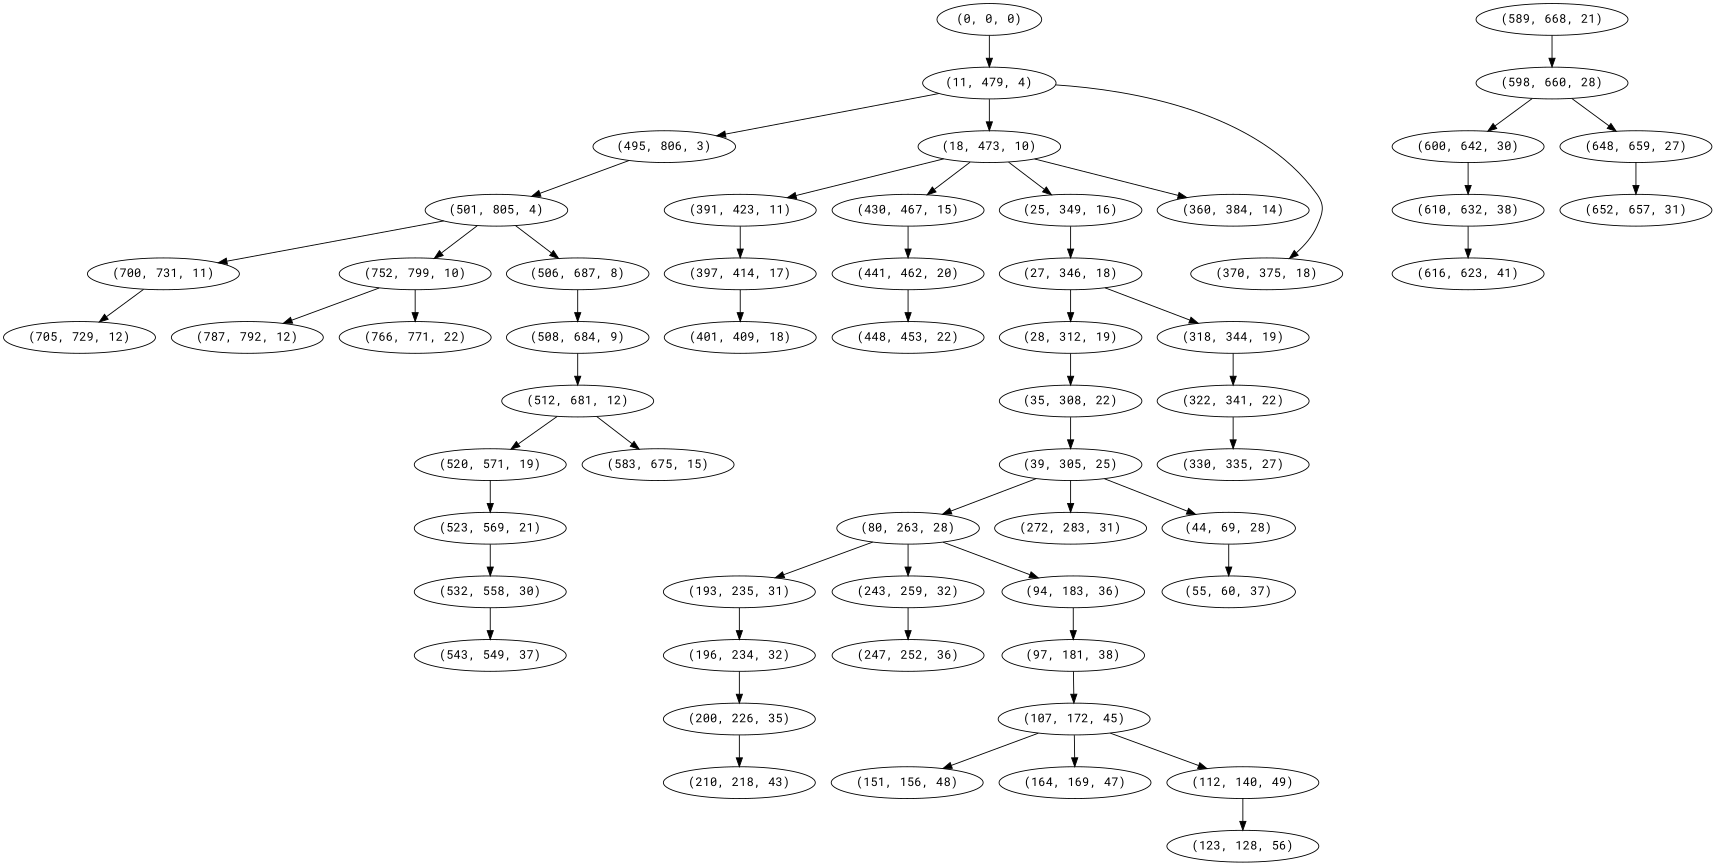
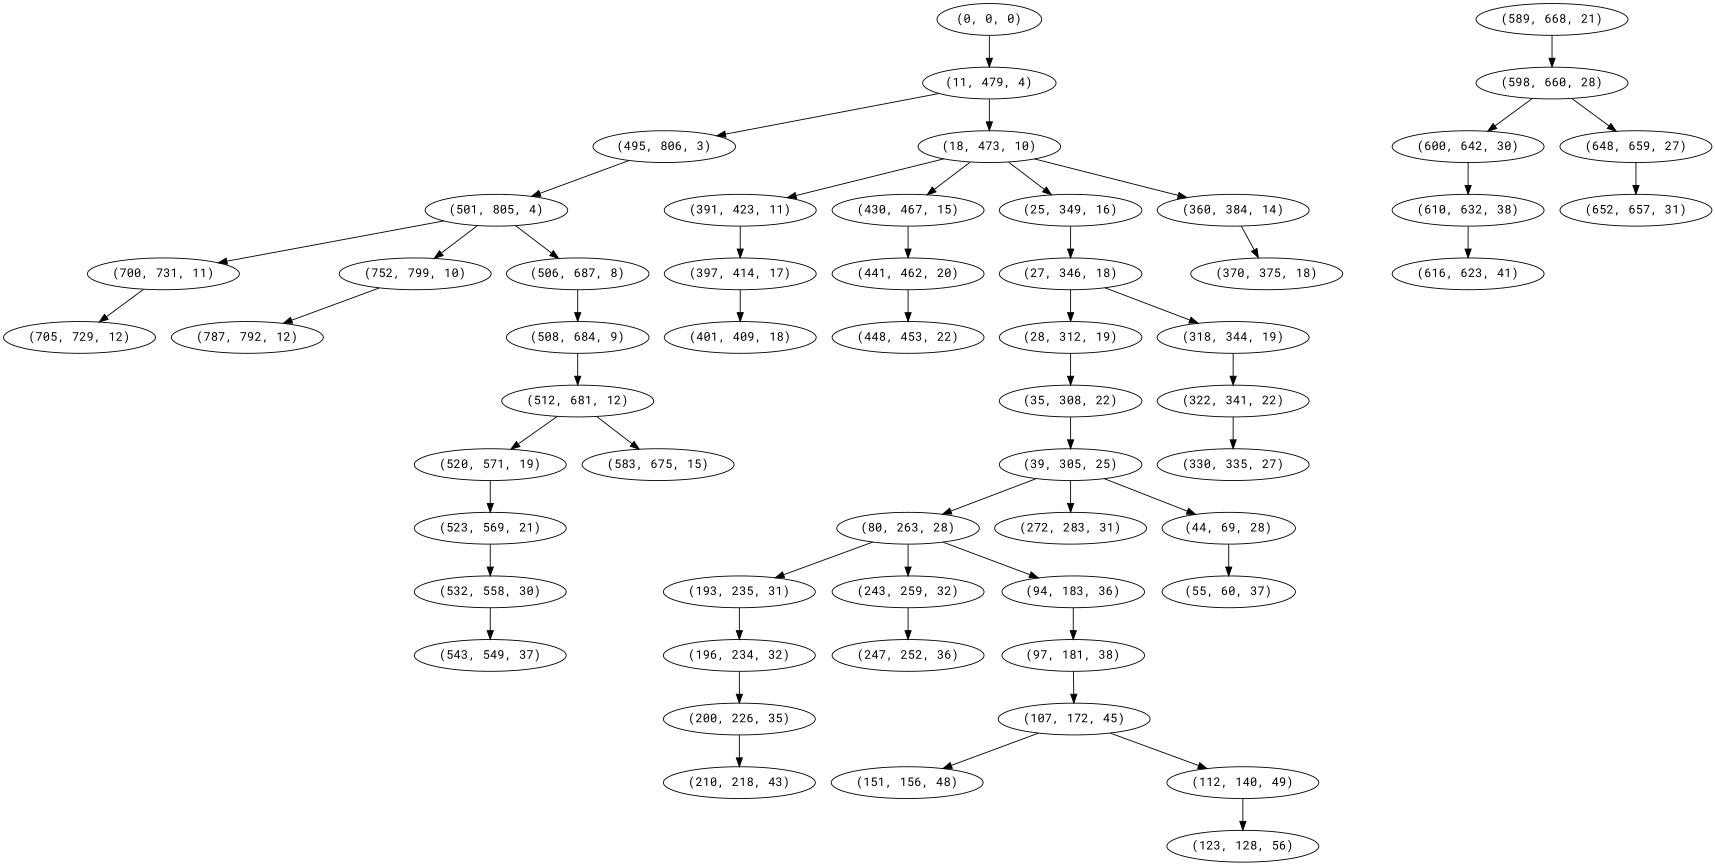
edge "(11, 479, 4)" -> "(370, 375, 18)": now "(360, 384, 14)" -> "(370, 375, 18)"
node "(766, 771, 22)": removed
node "(164, 169, 47)": removed
